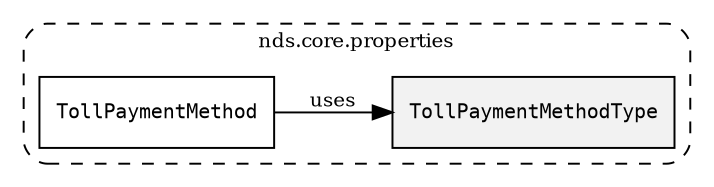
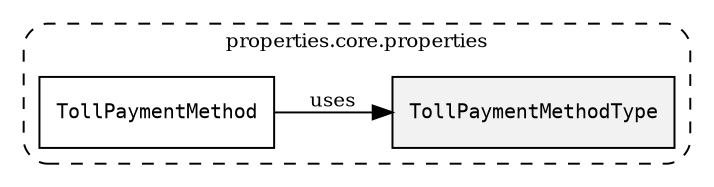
cluster "nds.core.properties": label "nds.core.properties" -> "properties.core.properties"
